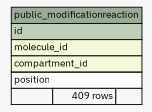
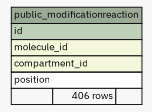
node "public_modificationreaction": text "409 rows" -> "406 rows"
